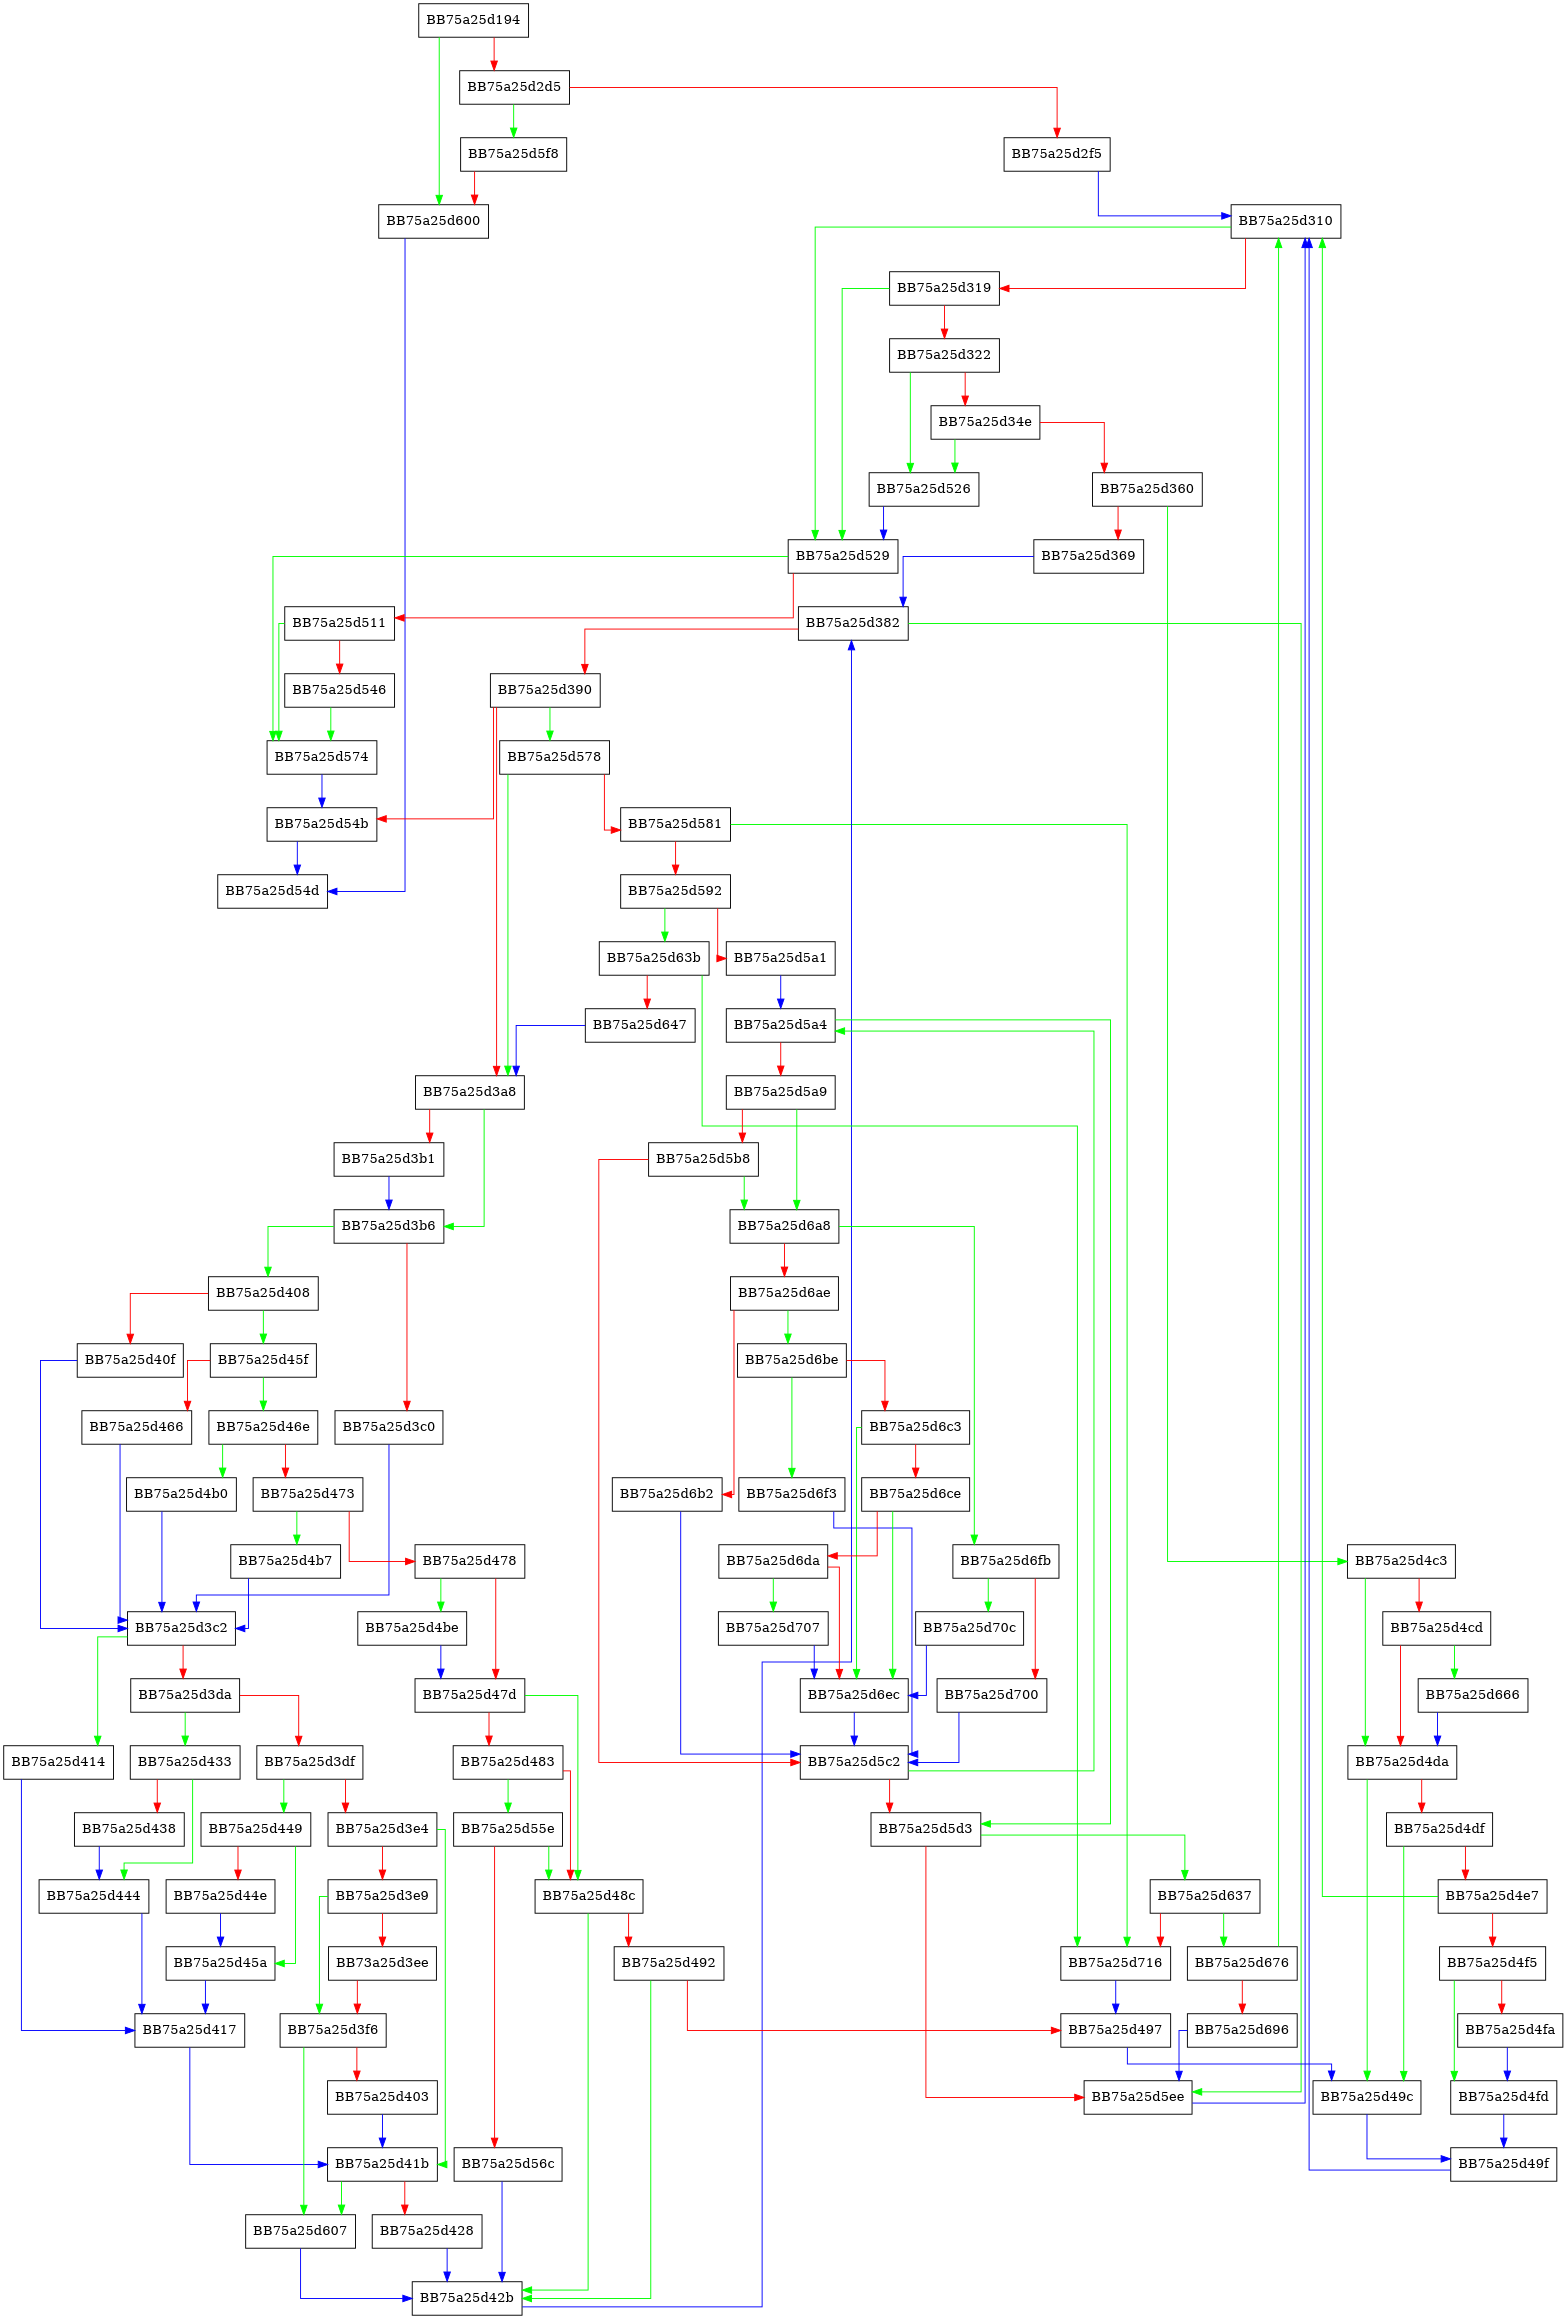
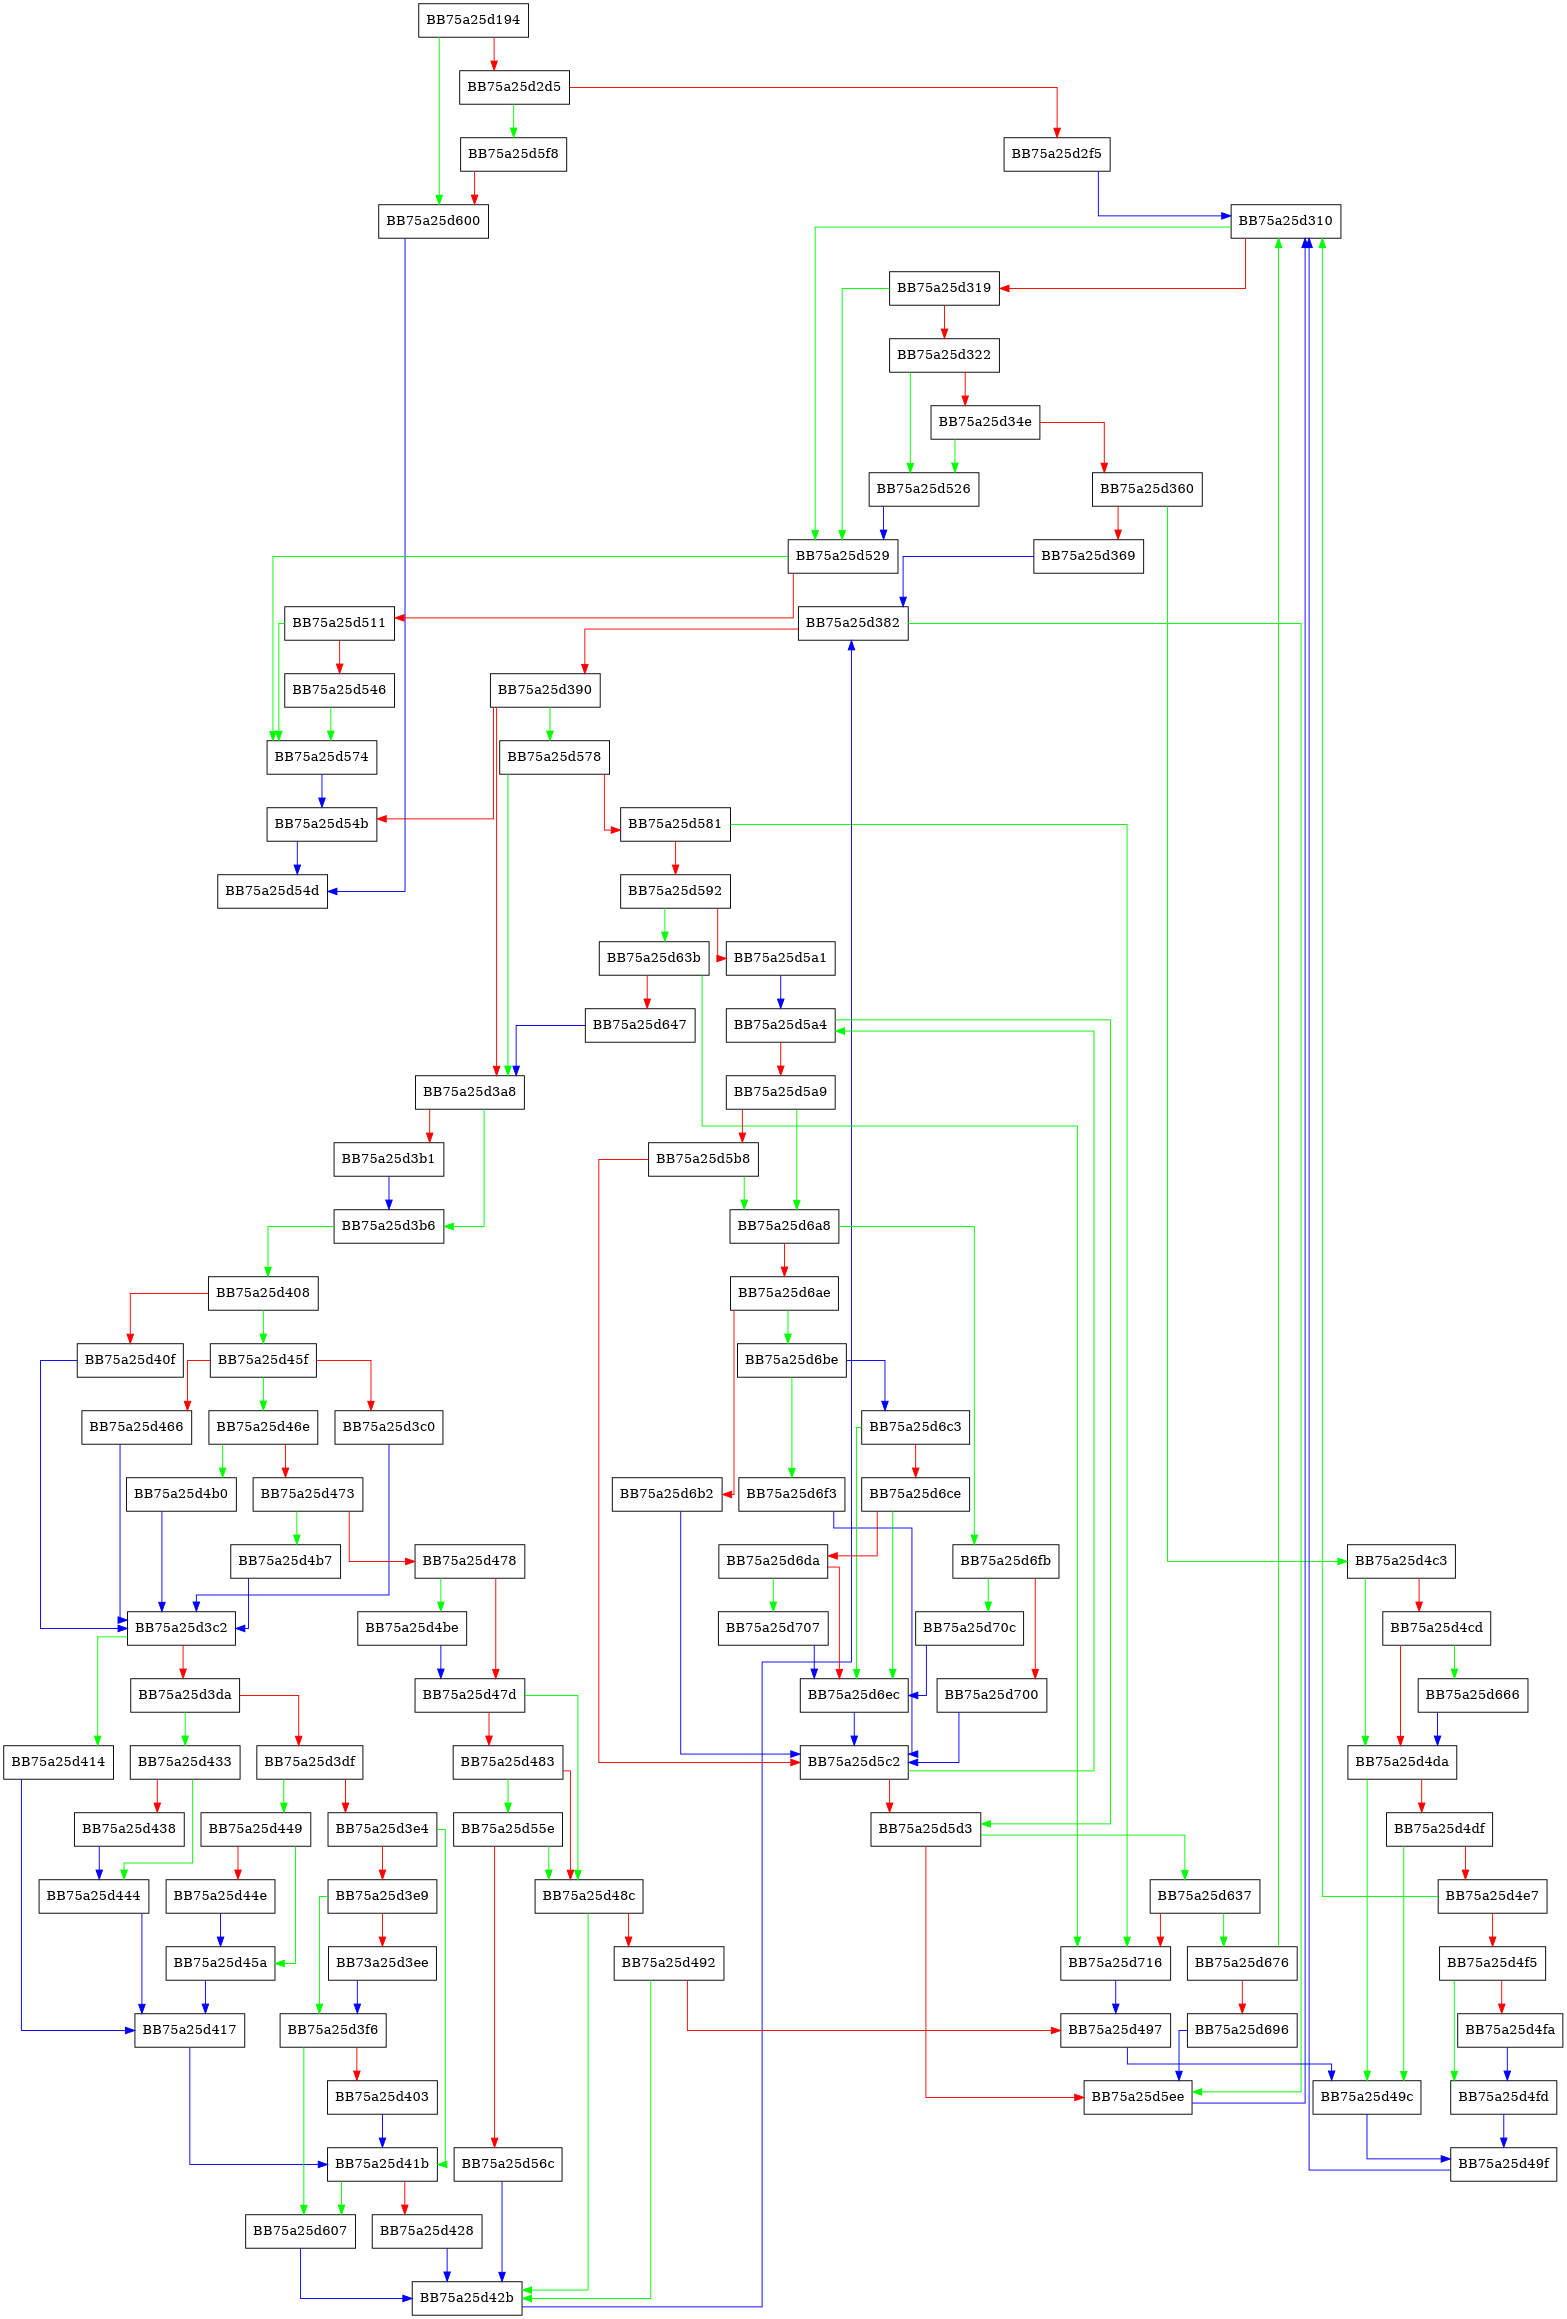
edge "BB75a25d3b6" -> "BB75a25d3c0": now "BB75a25d45f" -> "BB75a25d3c0"
edge "BB75a25d6be" -> "BB75a25d6c3": color red -> blue
edge "BB73a25d3ee" -> "BB75a25d3f6": color red -> blue
